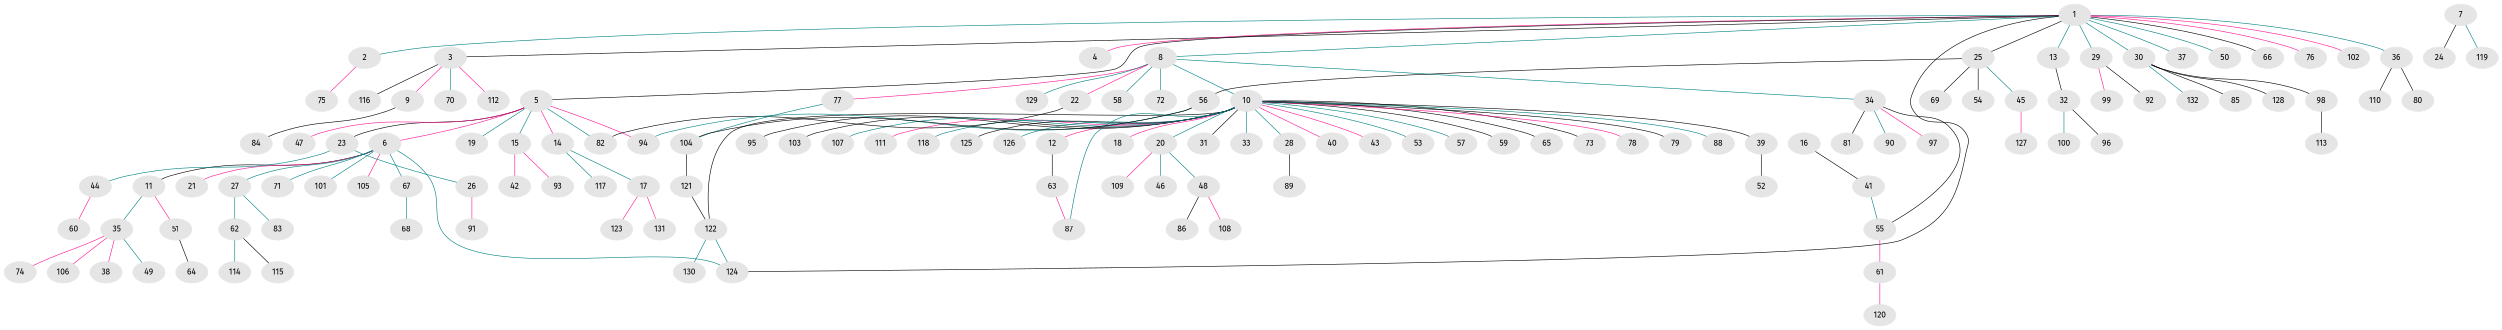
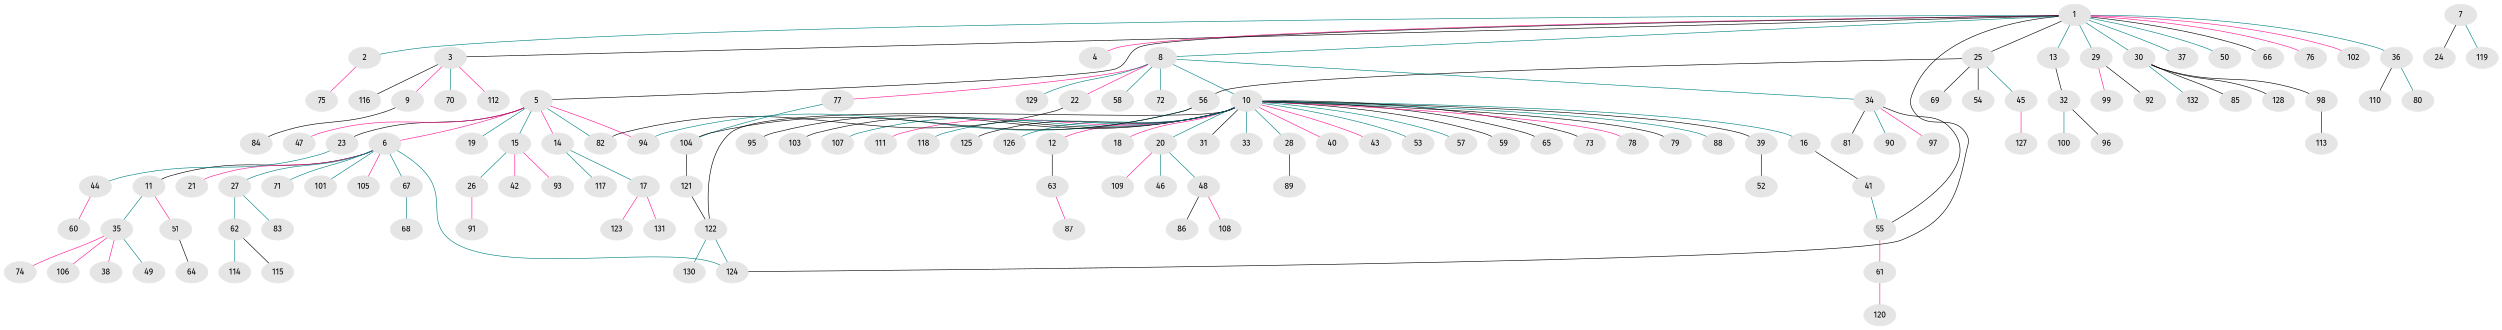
edge "36" -- "80": color black -> teal
edge "10" -- "87": now "10" -- "16"
edge "23" -- "26": now "15" -- "26"
